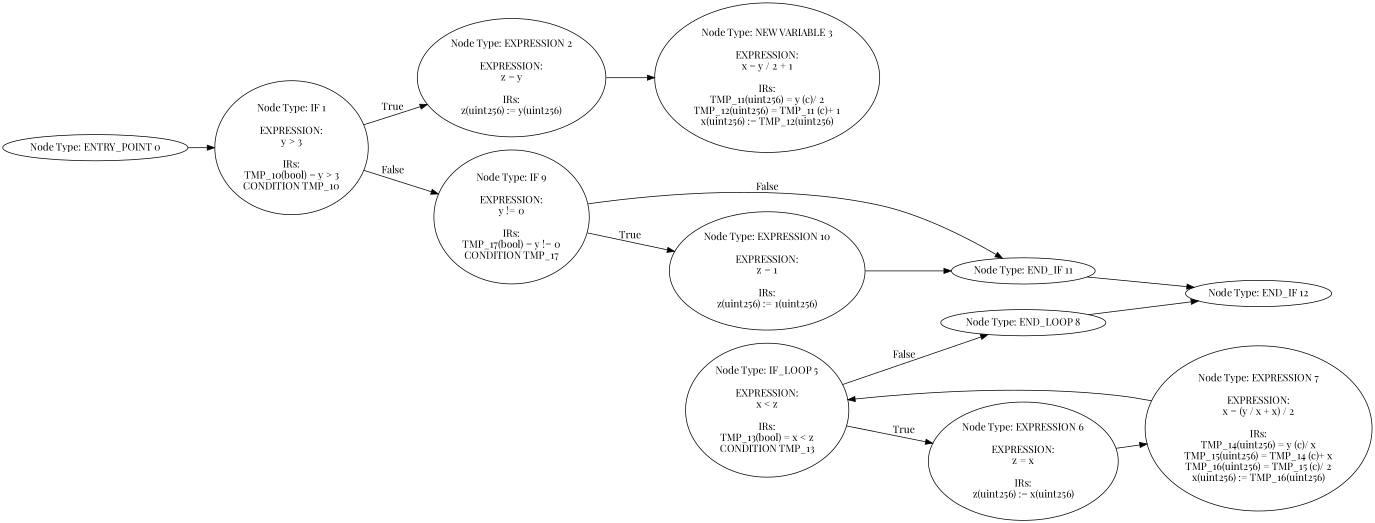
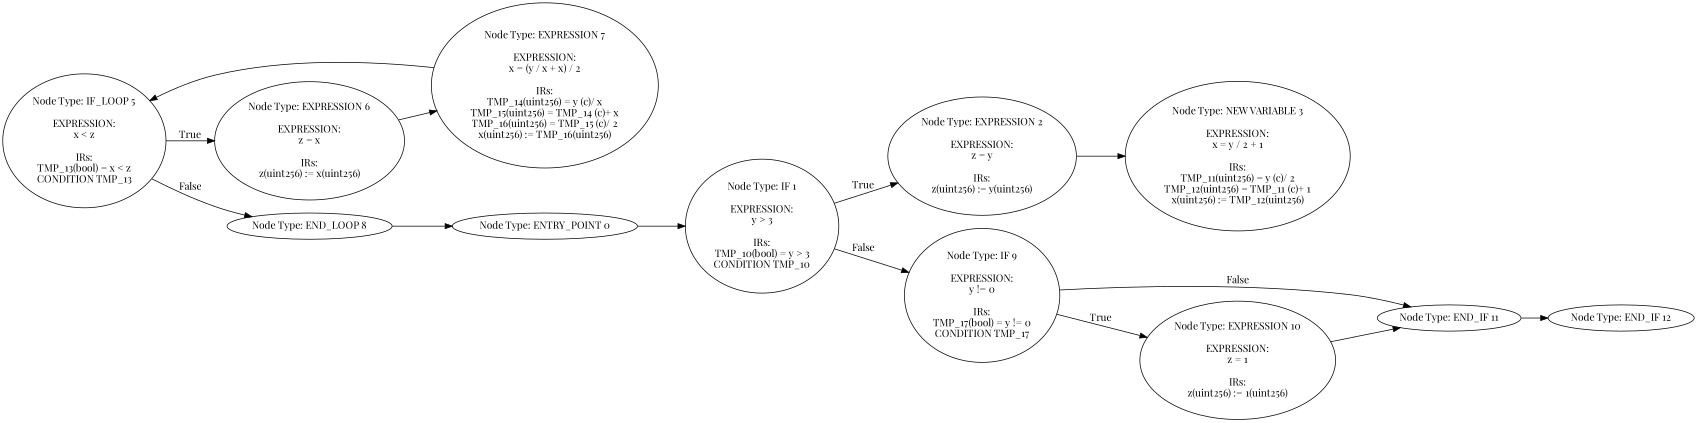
edge "Node Type: END_LOOP 8" -> "Node Type: END_IF 12": now "Node Type: END_LOOP 8" -> "Node Type: ENTRY_POINT 0"
